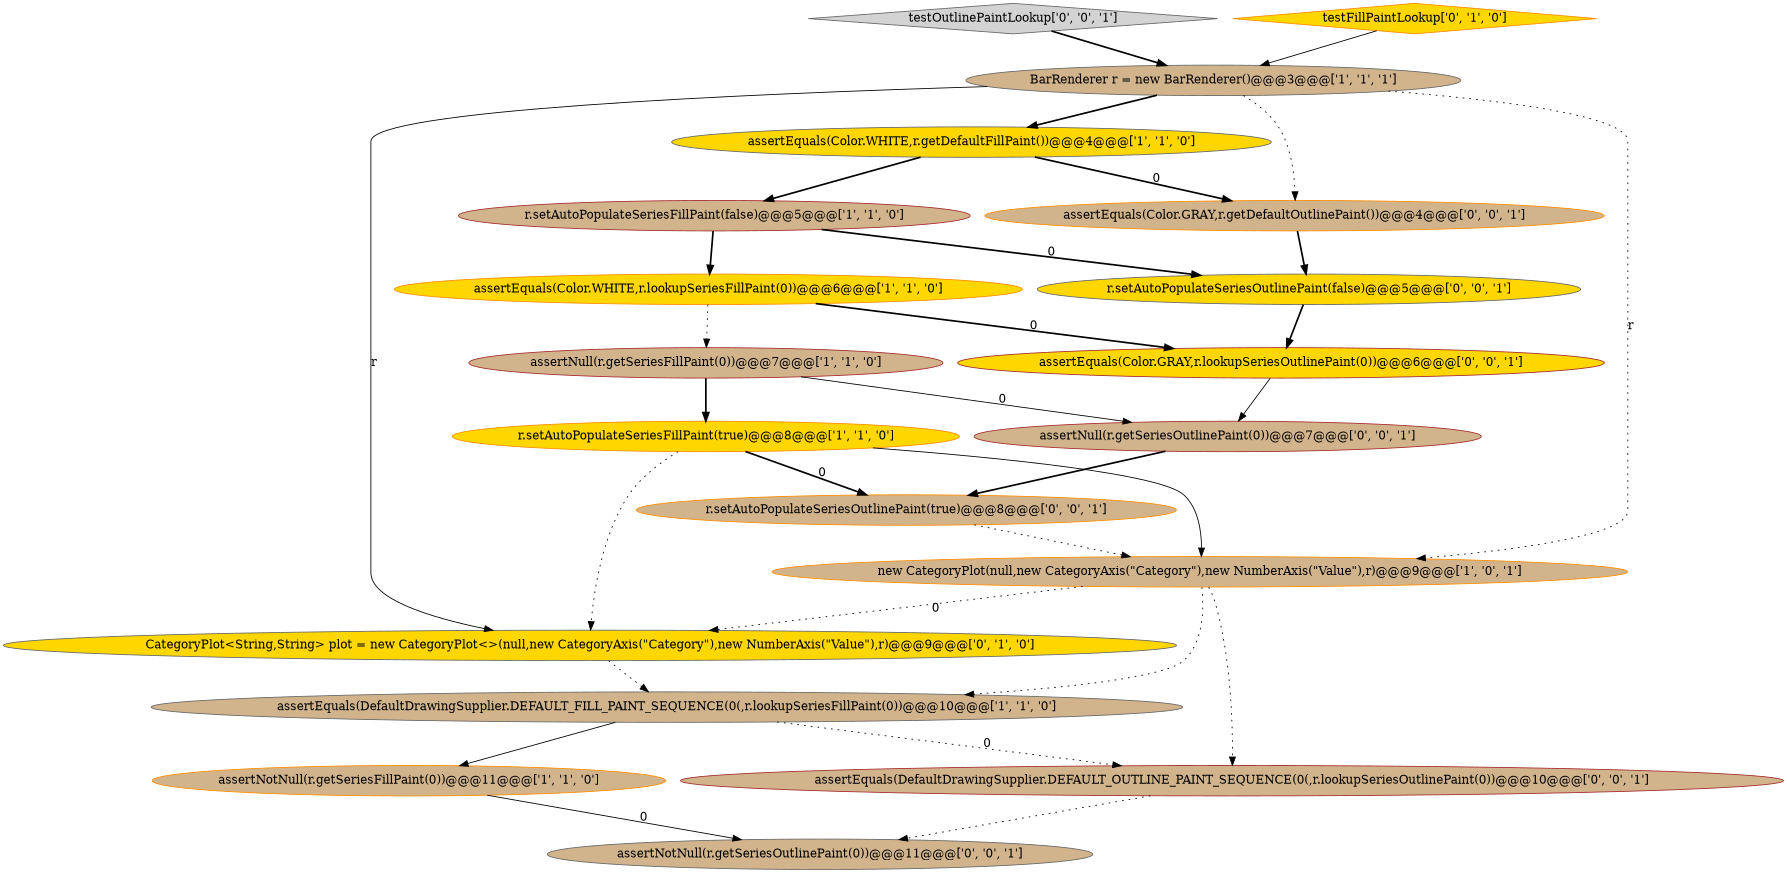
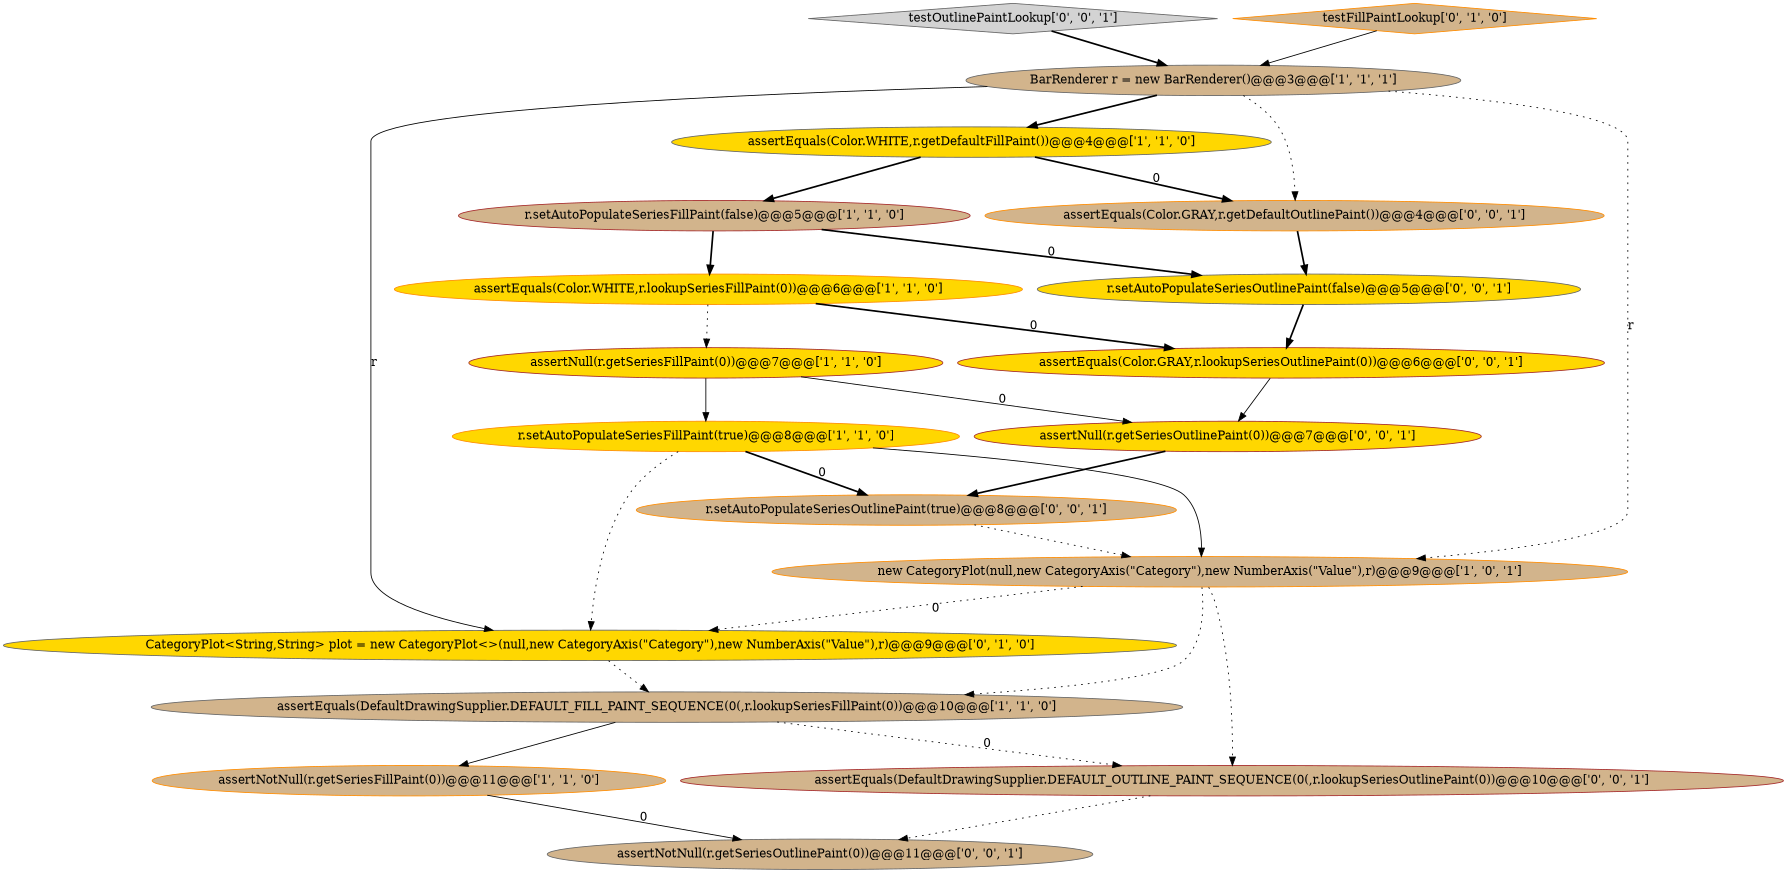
node "testFillPaintLookup['0', '1', '0']": fillcolor gold -> tan
node "assertNull(r.getSeriesFillPaint(0))@@@7@@@['1', '1', '0']": fillcolor tan -> gold
edge "assertNull(r.getSeriesFillPaint(0))@@@7@@@['1', '1', '0']" -> "r.setAutoPopulateSeriesFillPaint(true)@@@8@@@['1', '1', '0']": style bold -> solid
node "assertNull(r.getSeriesOutlinePaint(0))@@@7@@@['0', '0', '1']": fillcolor tan -> gold
